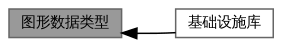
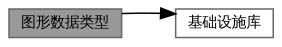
edge "基础设施库" -> "图形数据类型": reversed
